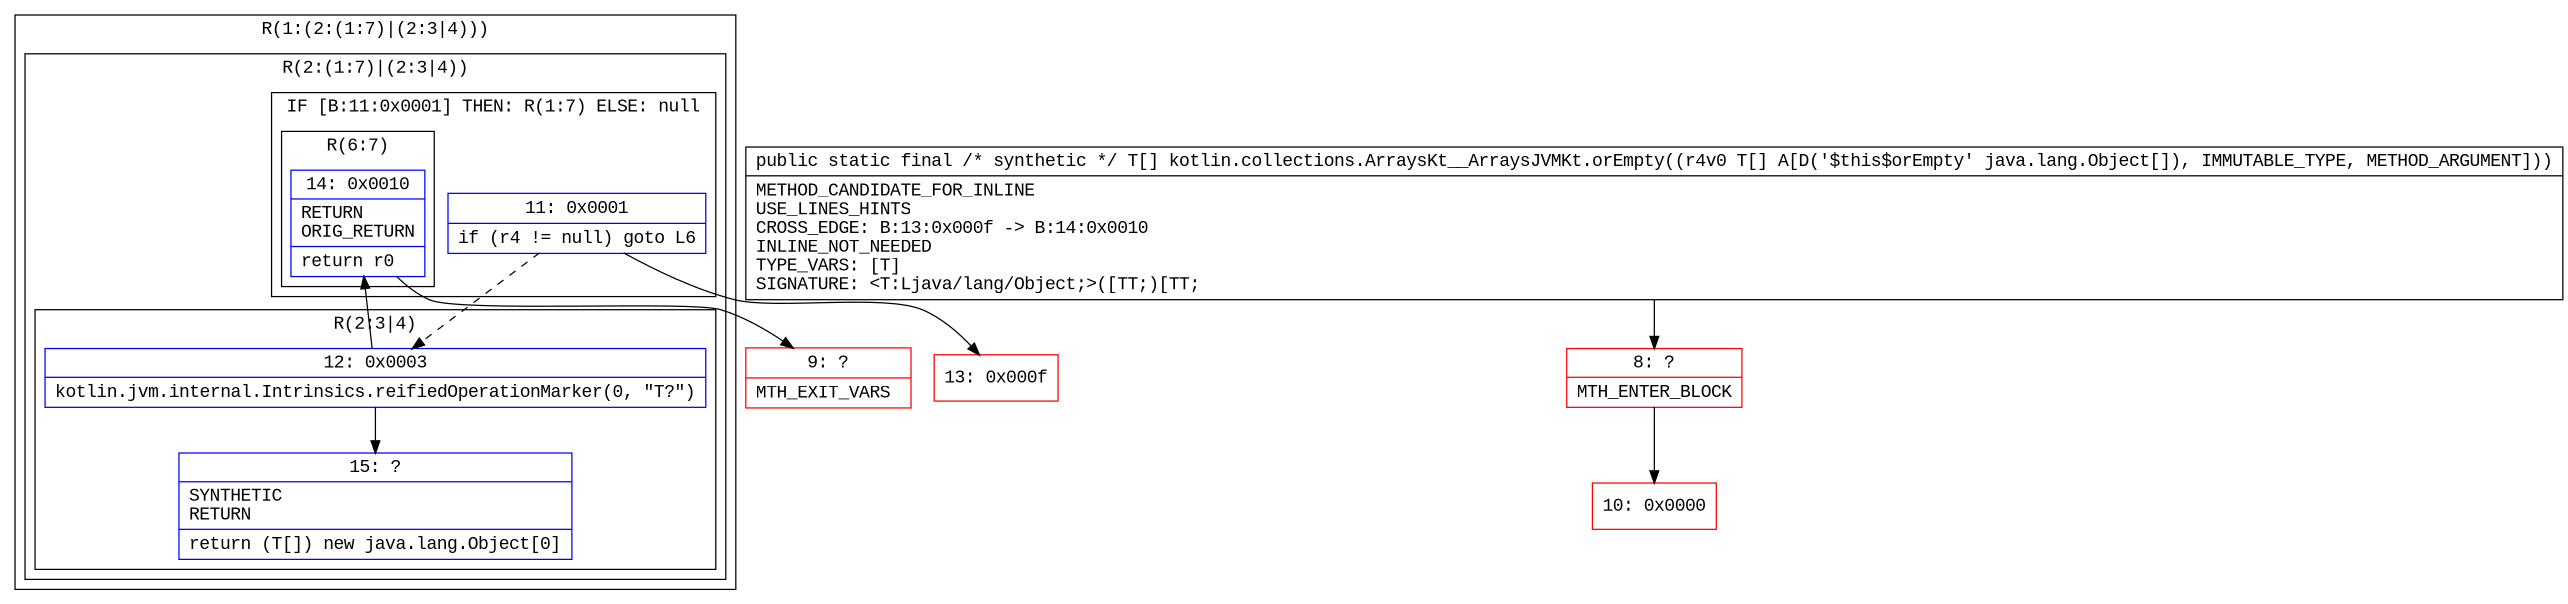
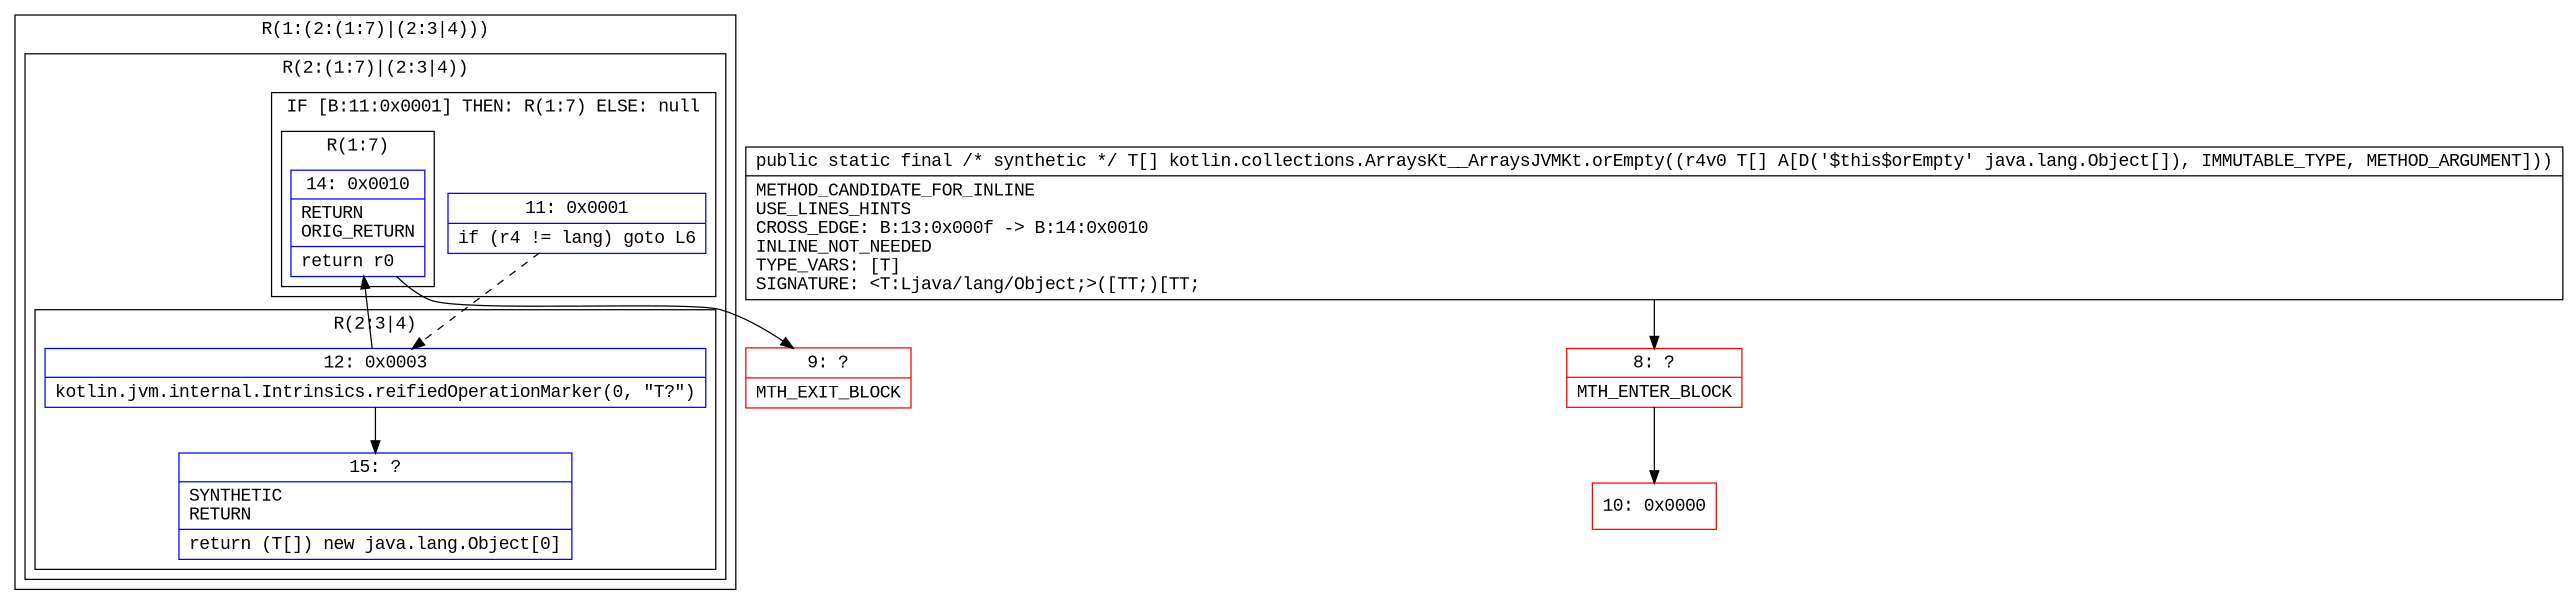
cluster "R(6:7)": label "R(6:7)" -> "R(1:7)"
node "11: 0x0001": text "if (r4 != null) goto L6" -> "if (r4 != lang) goto L6"
node "13: 0x000f": removed
node "9: ?": text "MTH_EXIT_VARS" -> "MTH_EXIT_BLOCK"
